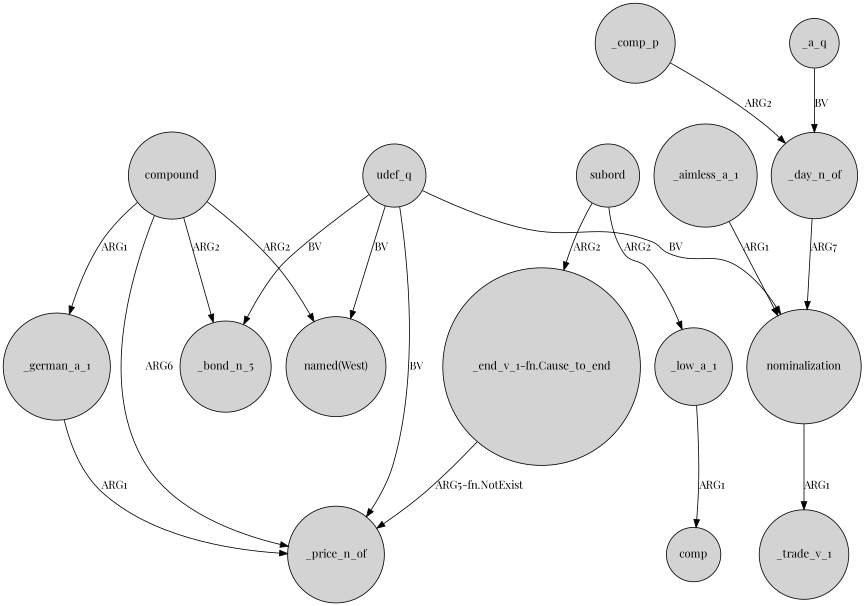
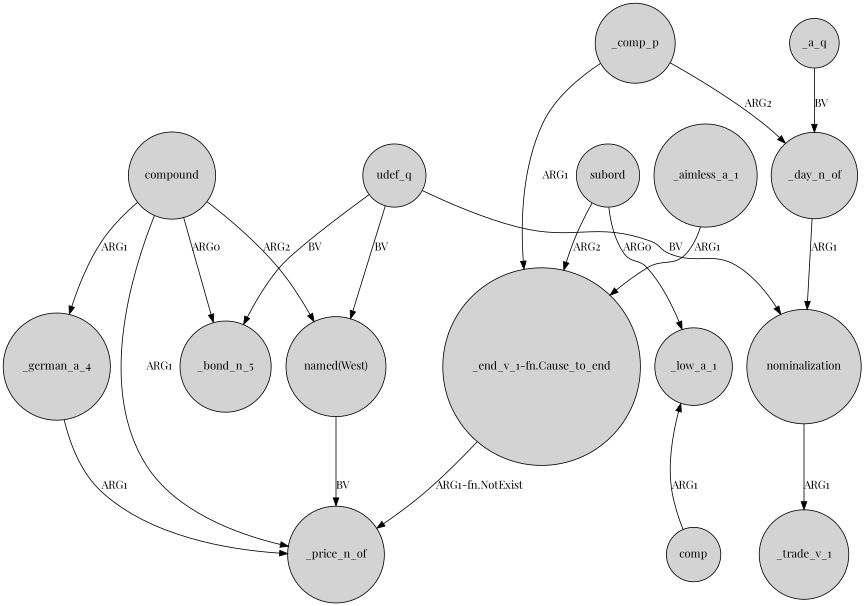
edge "_comp_p" -> "_end_v_1-fn.Cause_to_end": added, label "ARG1"
edge "compound" -> "_bond_n_5": label "ARG2" -> "ARG0"
edge "subord" -> "_low_a_1": label "ARG2" -> "ARG0"
edge "_day_n_of" -> "nominalization": label "ARG7" -> "ARG1"
edge "_aimless_a_1" -> "nominalization": now "_aimless_a_1" -> "_end_v_1-fn.Cause_to_end"
edge "udef_q" -> "_price_n_of": now "named(West)" -> "_price_n_of"
node "_german_a_1": label "_german_a_1" -> "_german_a_4"
edge "compound" -> "_price_n_of": label "ARG6" -> "ARG1"
edge "_low_a_1" -> "comp": reversed
edge "_end_v_1-fn.Cause_to_end" -> "_price_n_of": label "ARG5-fn.NotExist" -> "ARG1-fn.NotExist"
